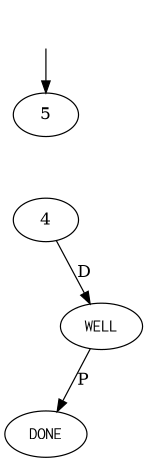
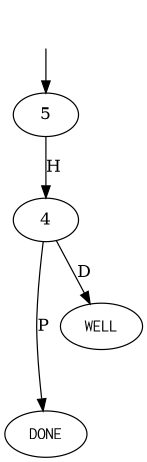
edge "5" -> "4": added, label "H"
edge "WELL" -> "DONE": now "4" -> "DONE"
